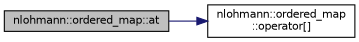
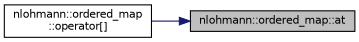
edge "nlohmann::ordered_map::at" -> "nlohmann::ordered_map ::operator[]": reversed
